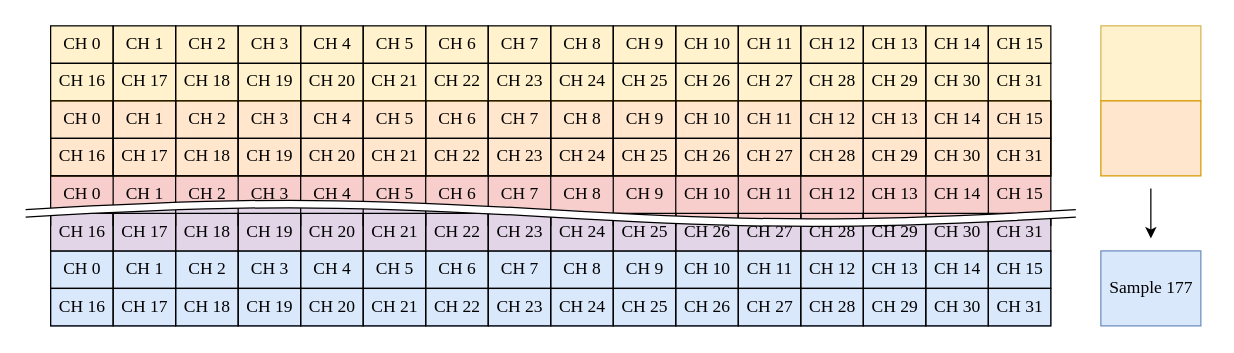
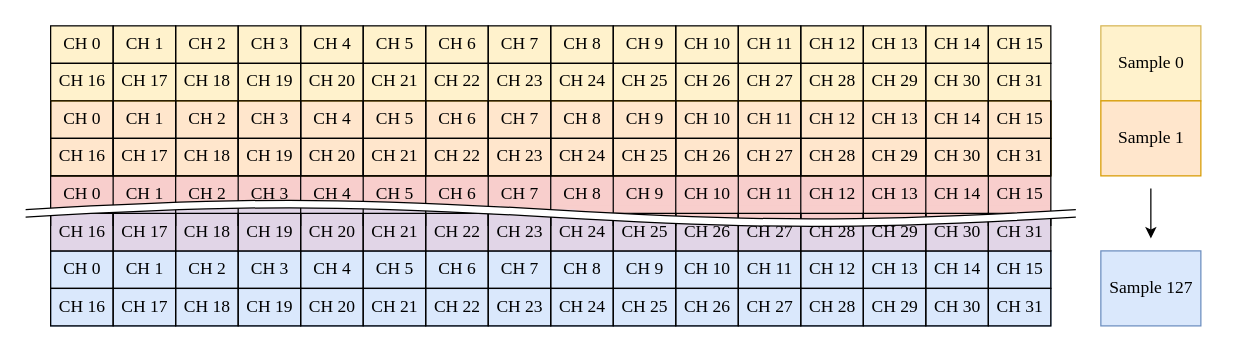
node "Sample 0": added
node "Sample 1": added
node "Sample 177": label "Sample 177" -> "Sample 127"
